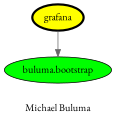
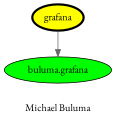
node "buluma.bootstrap": label "buluma.bootstrap" -> "buluma.grafana"
